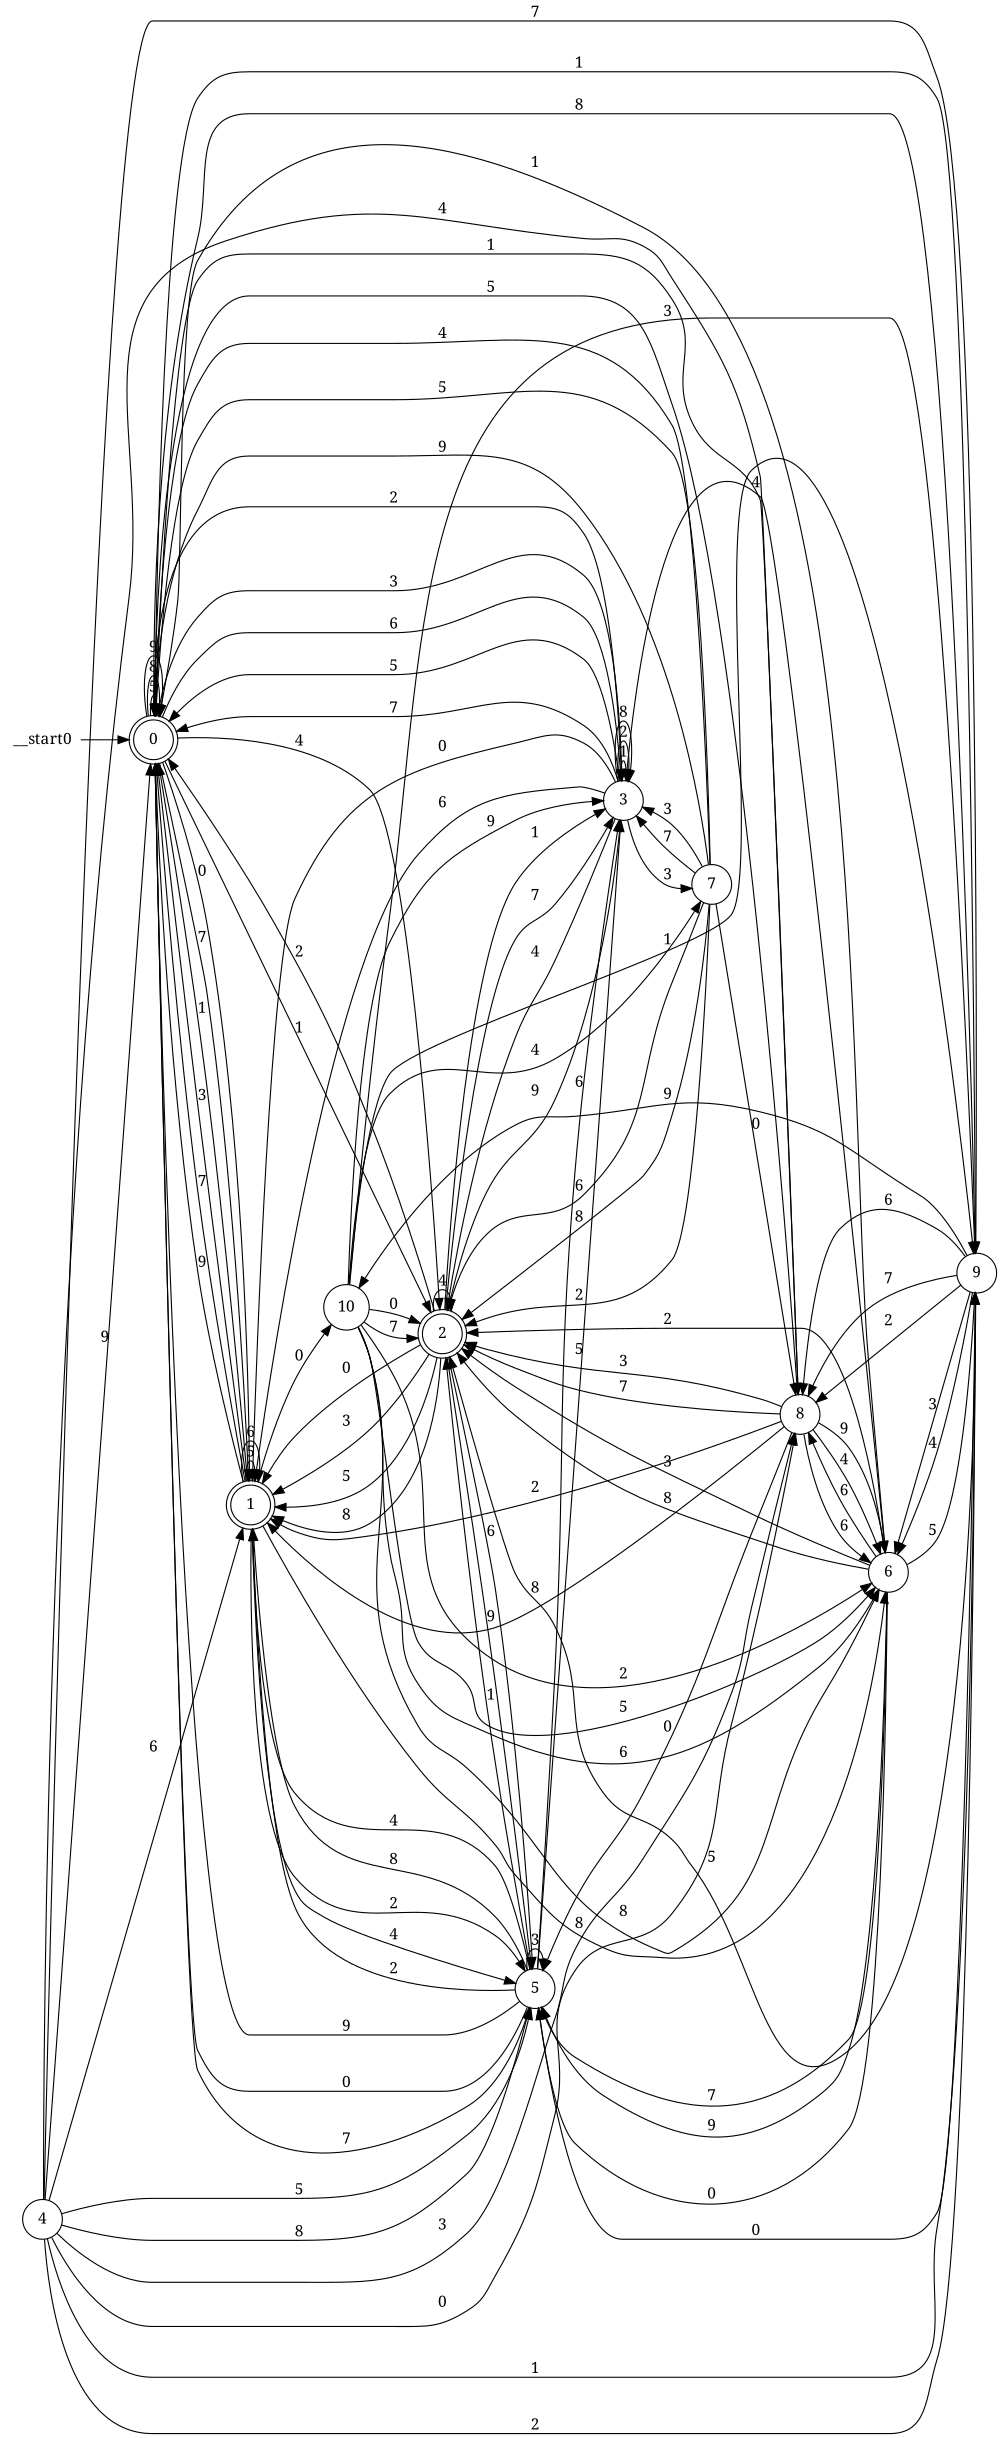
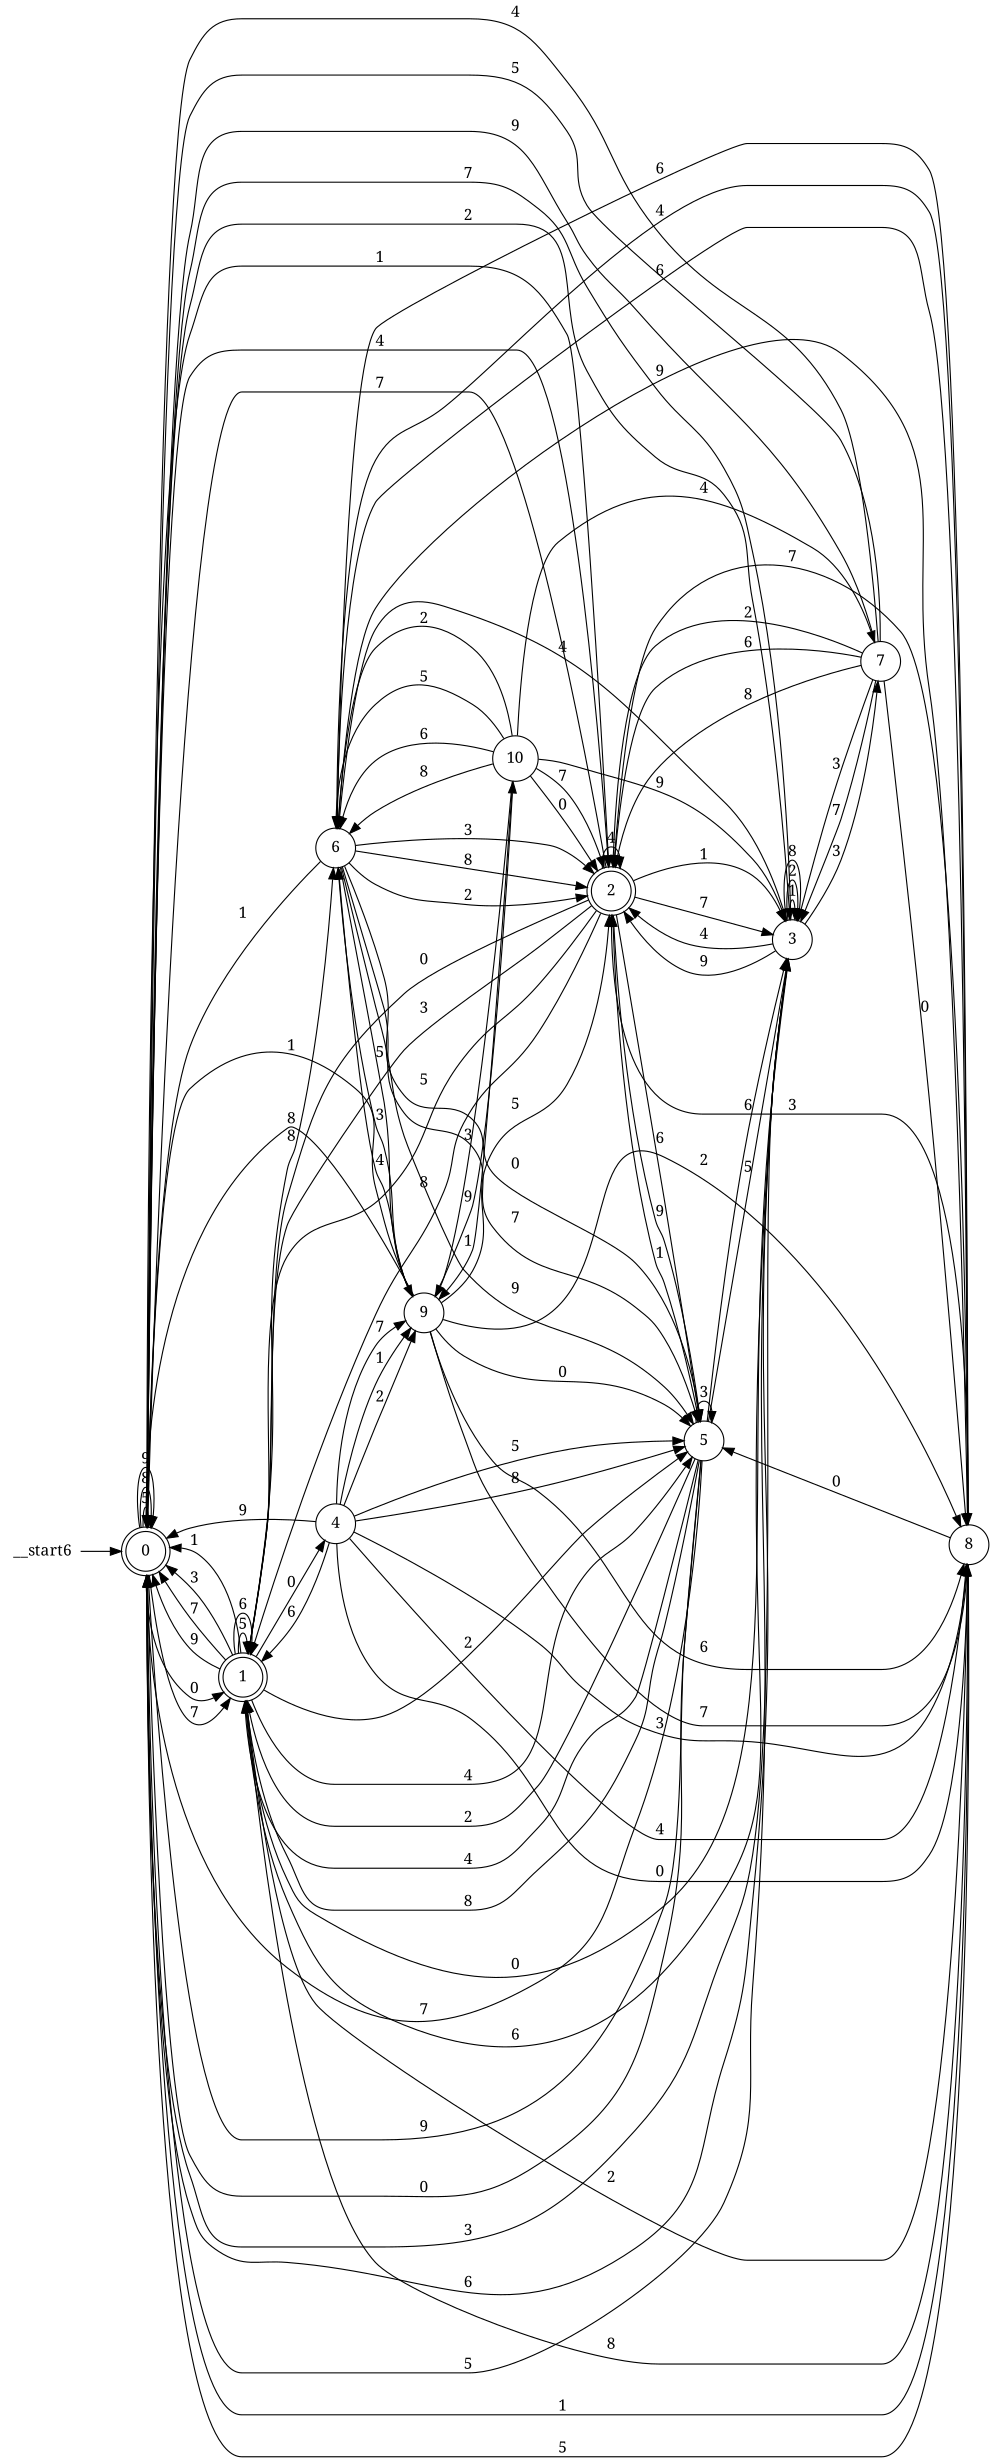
node "__start0": label "__start0" -> "__start6"
edge "2" -> "0": label "2" -> "7"
edge "1" -> "10": now "1" -> "4"
